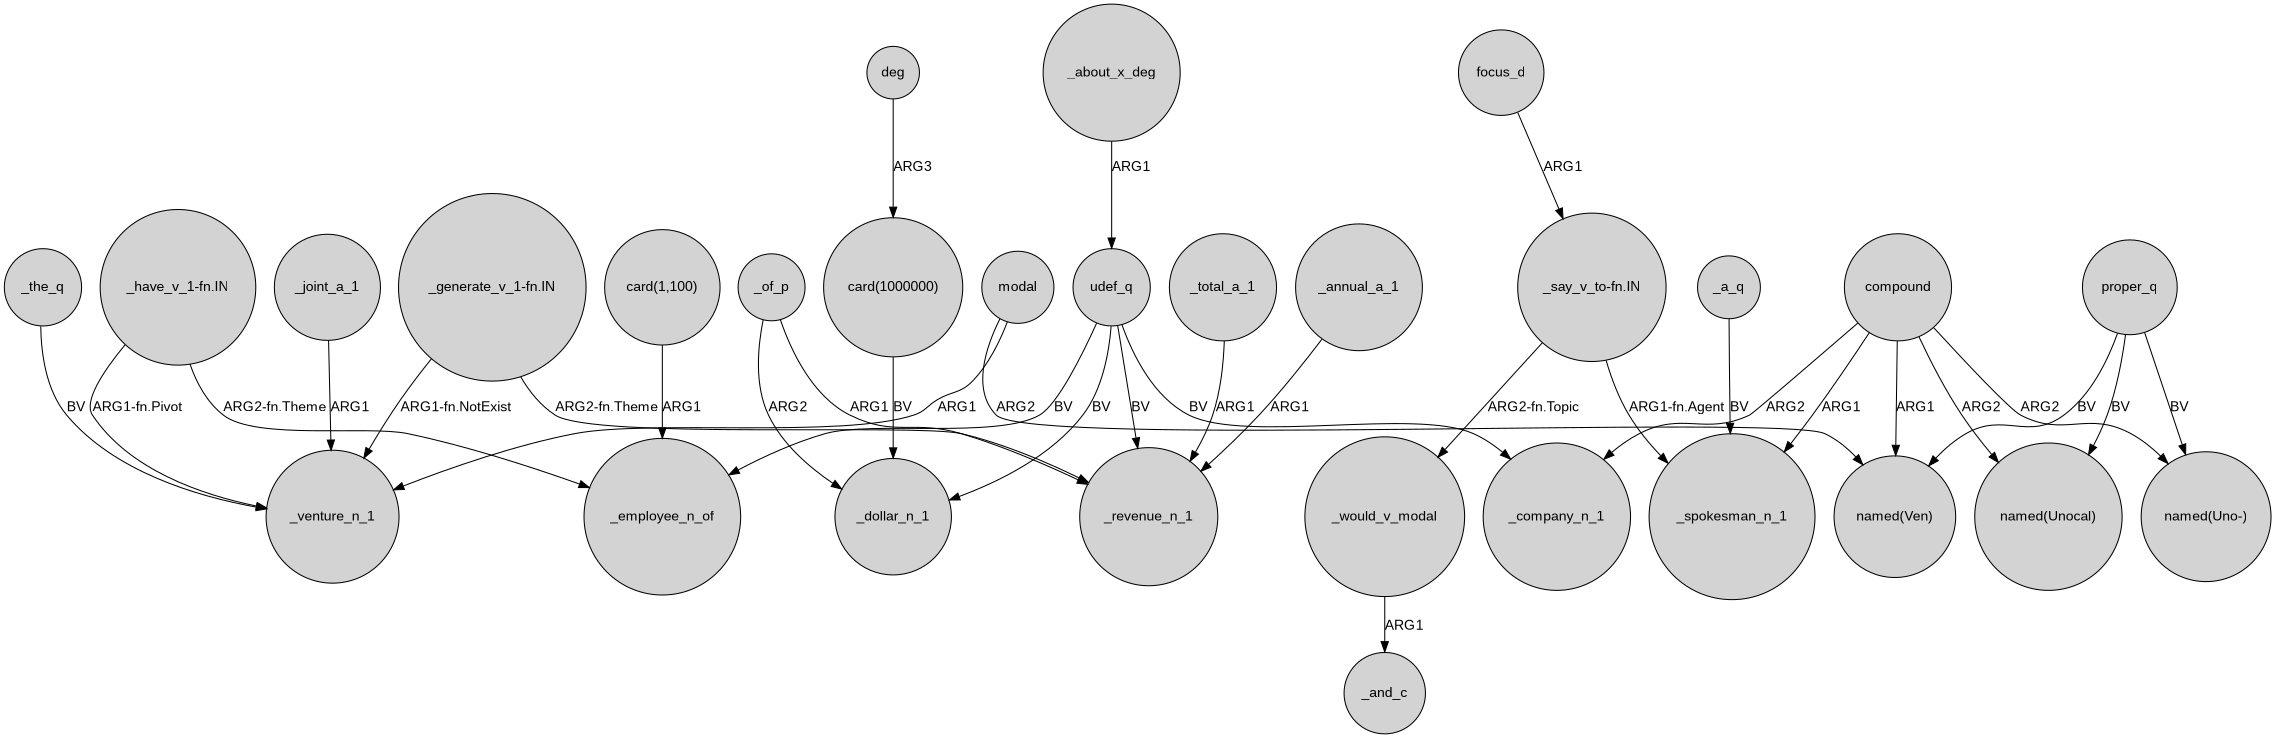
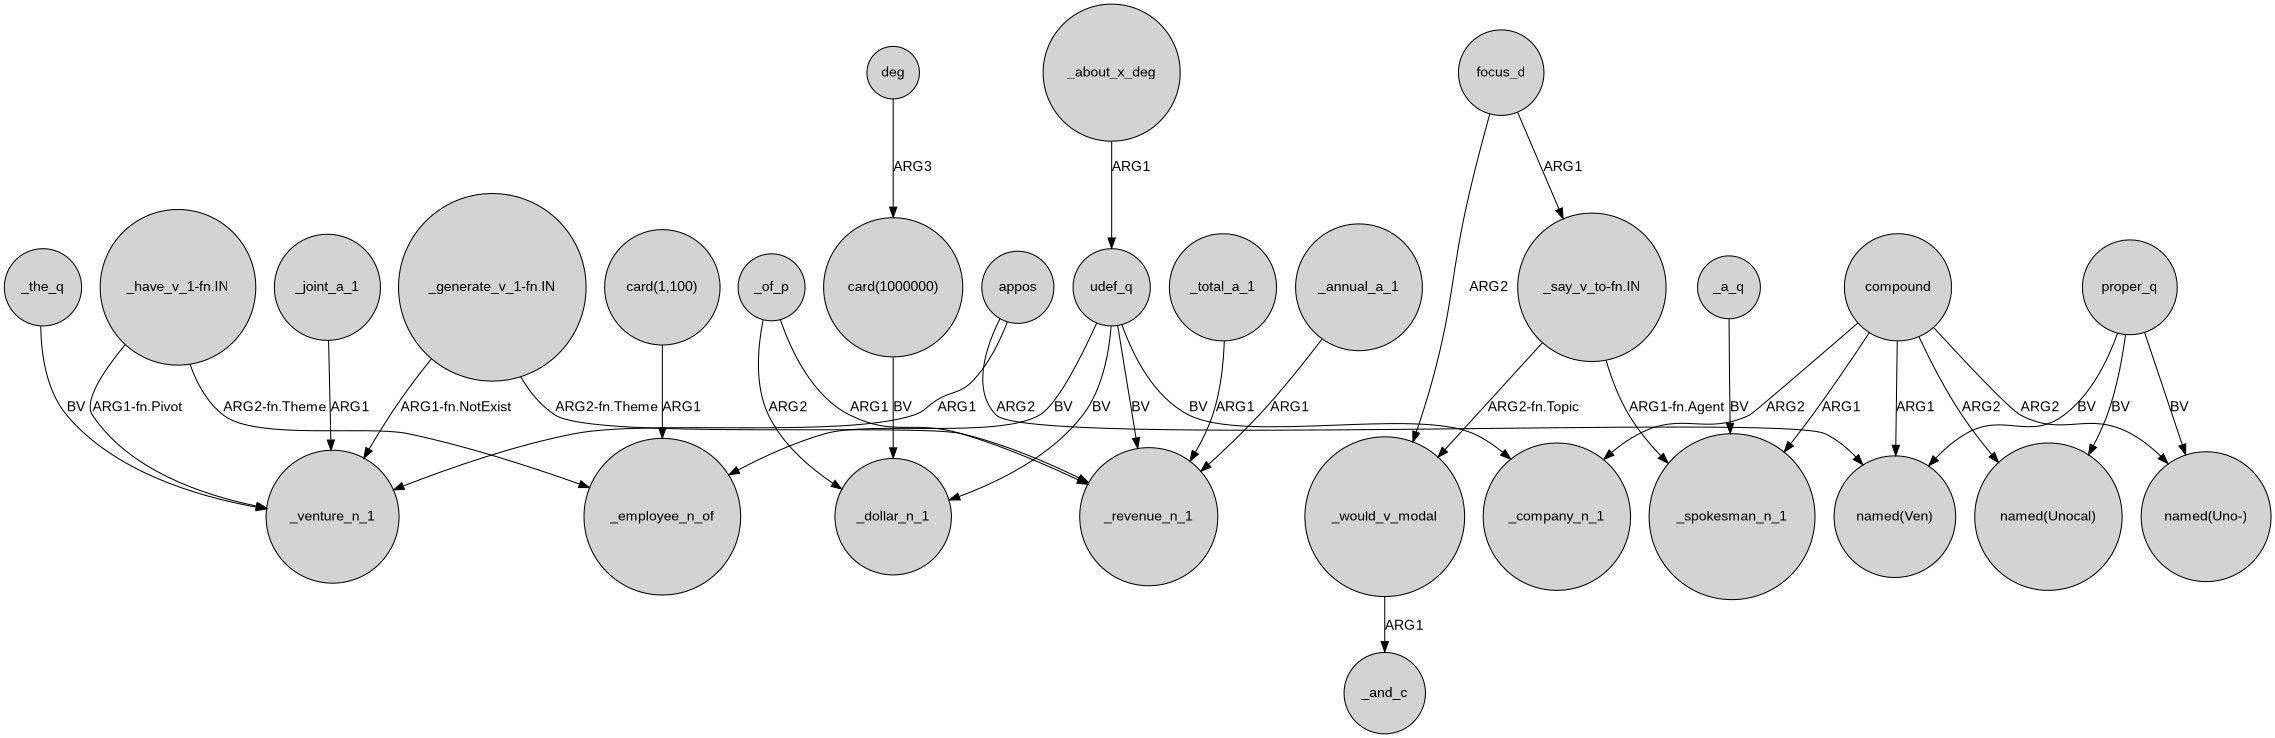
edge "focus_d" -> "_would_v_modal": added, label "ARG2"
node "modal": label "modal" -> "appos"
